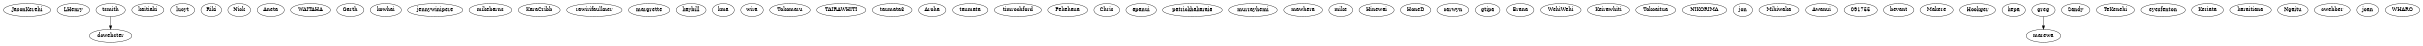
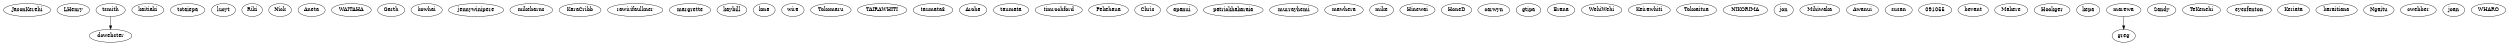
node "tctaiepa": added
node "091755": label "091755" -> "091055"
node "susan": added
edge "greg" -> "marewa": reversed
